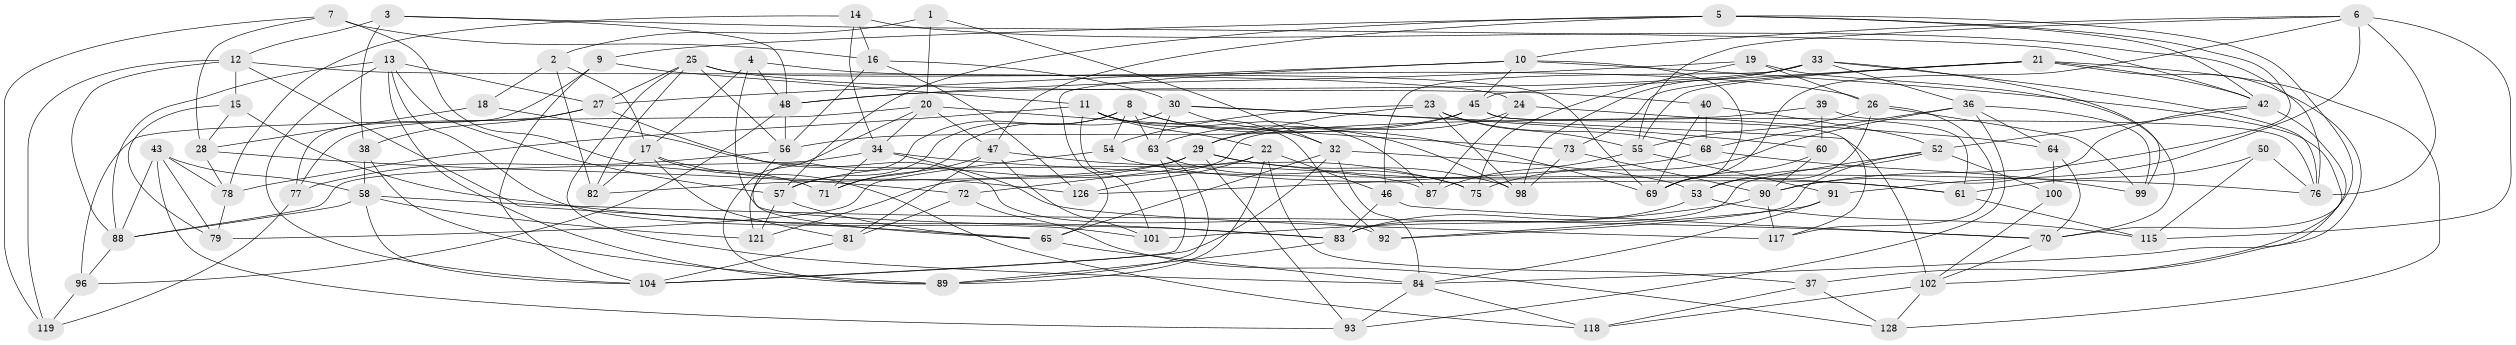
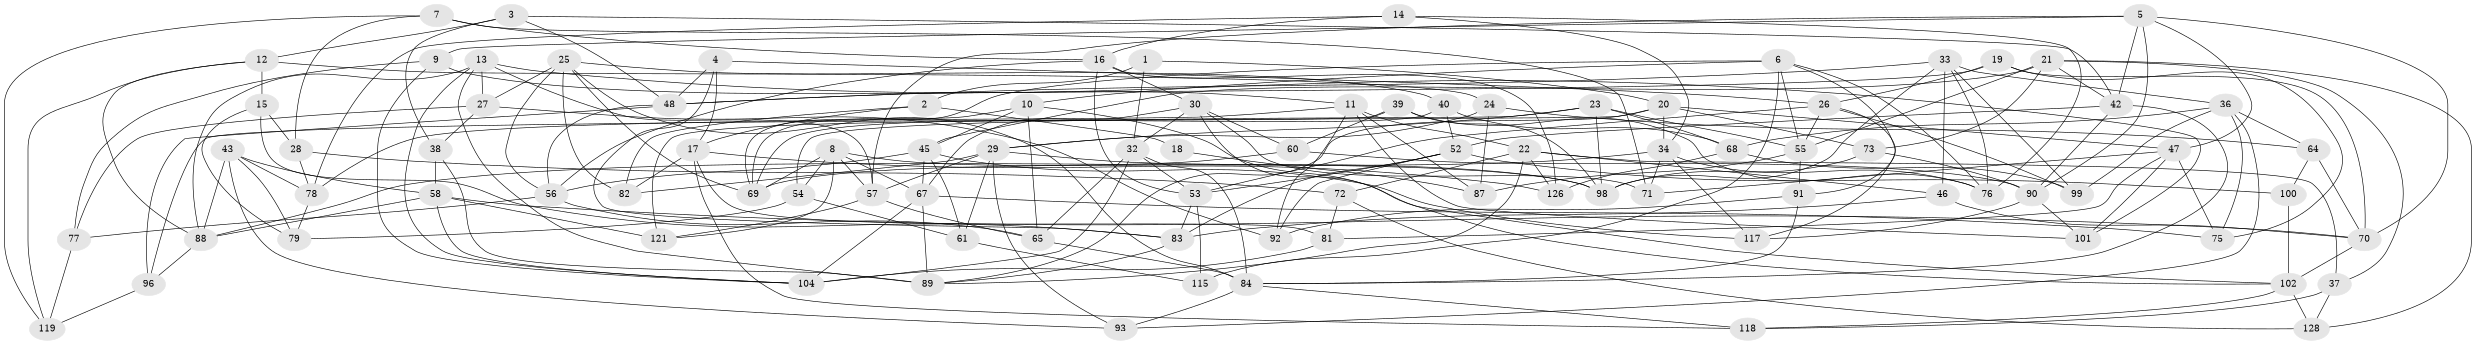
edge "10" -- "27": removed
edge "18" -- "28": removed
edge "39" -- "98": added
node "63": label "63" -> "67"
node "50": removed
edge "16" -- "53": added
edge "12" -- "65": removed
